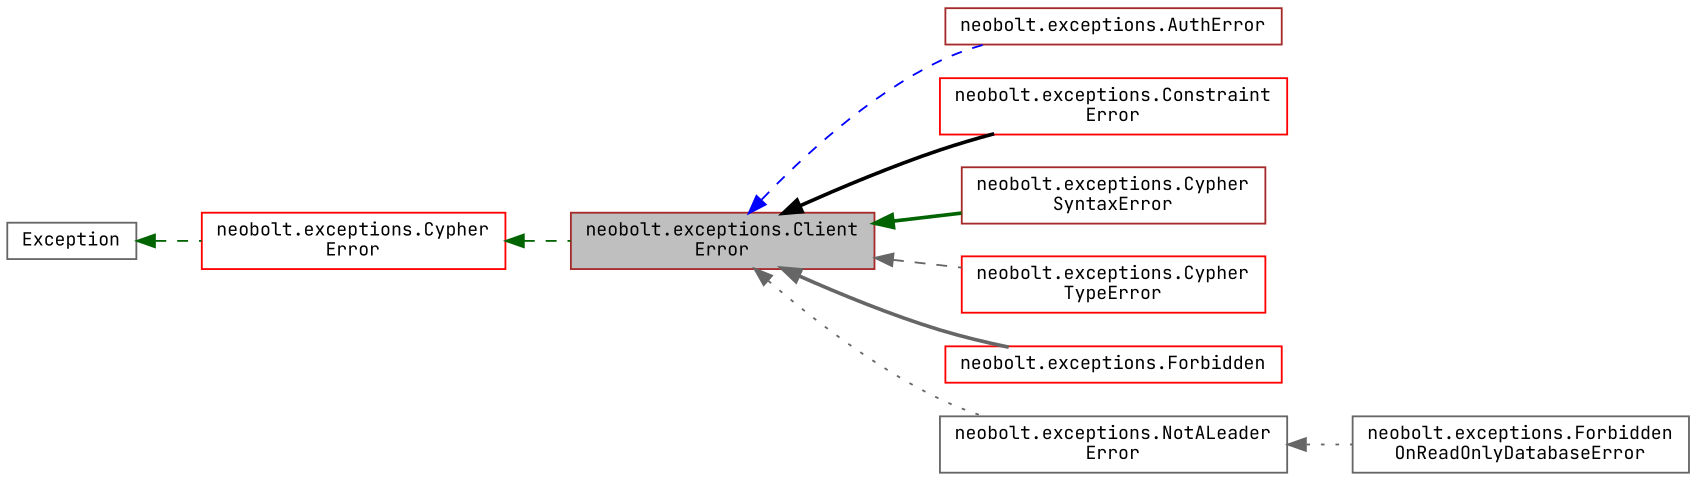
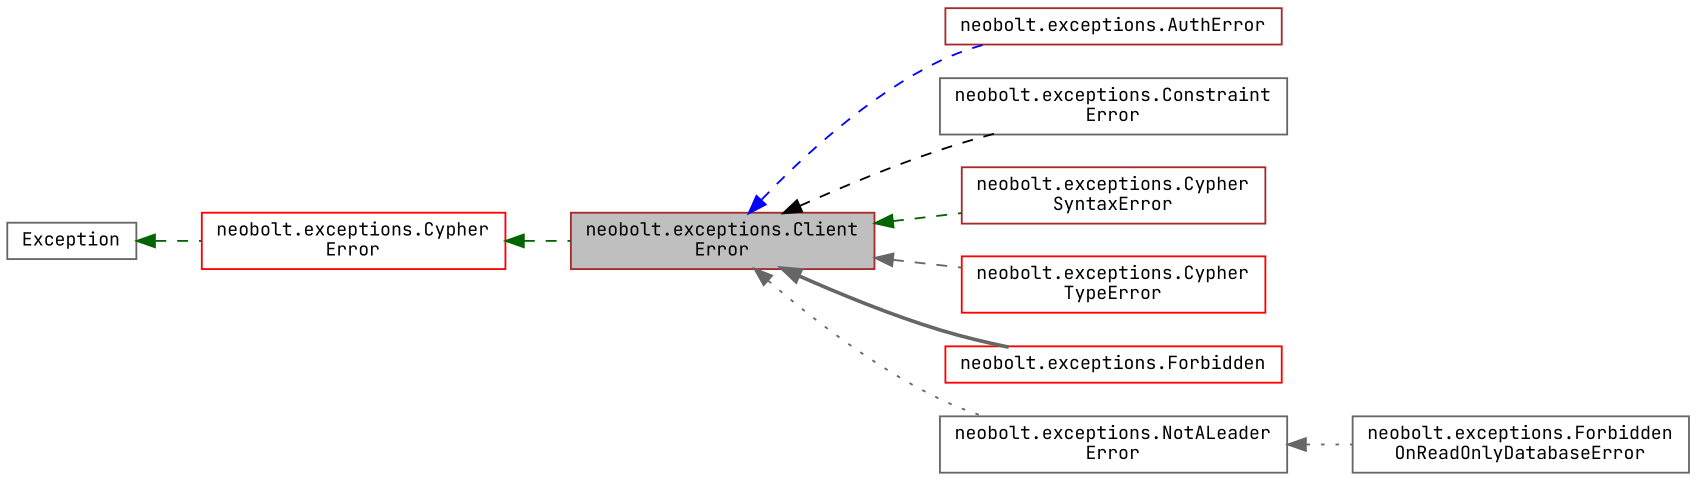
node "neobolt.exceptions.Constraint Error": color red -> gray40
edge "neobolt.exceptions.Constraint Error" -> "neobolt.exceptions.Client Error": style bold -> dashed
edge "neobolt.exceptions.Cypher SyntaxError" -> "neobolt.exceptions.Client Error": style bold -> dashed
